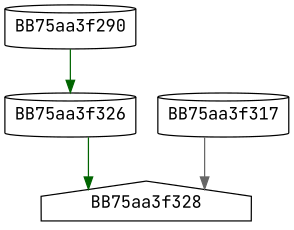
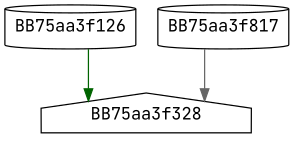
node "BB75aa3f290": removed
node "BB75aa3f326": label "BB75aa3f326" -> "BB75aa3f126"
node "BB75aa3f317": label "BB75aa3f317" -> "BB75aa3f817"
